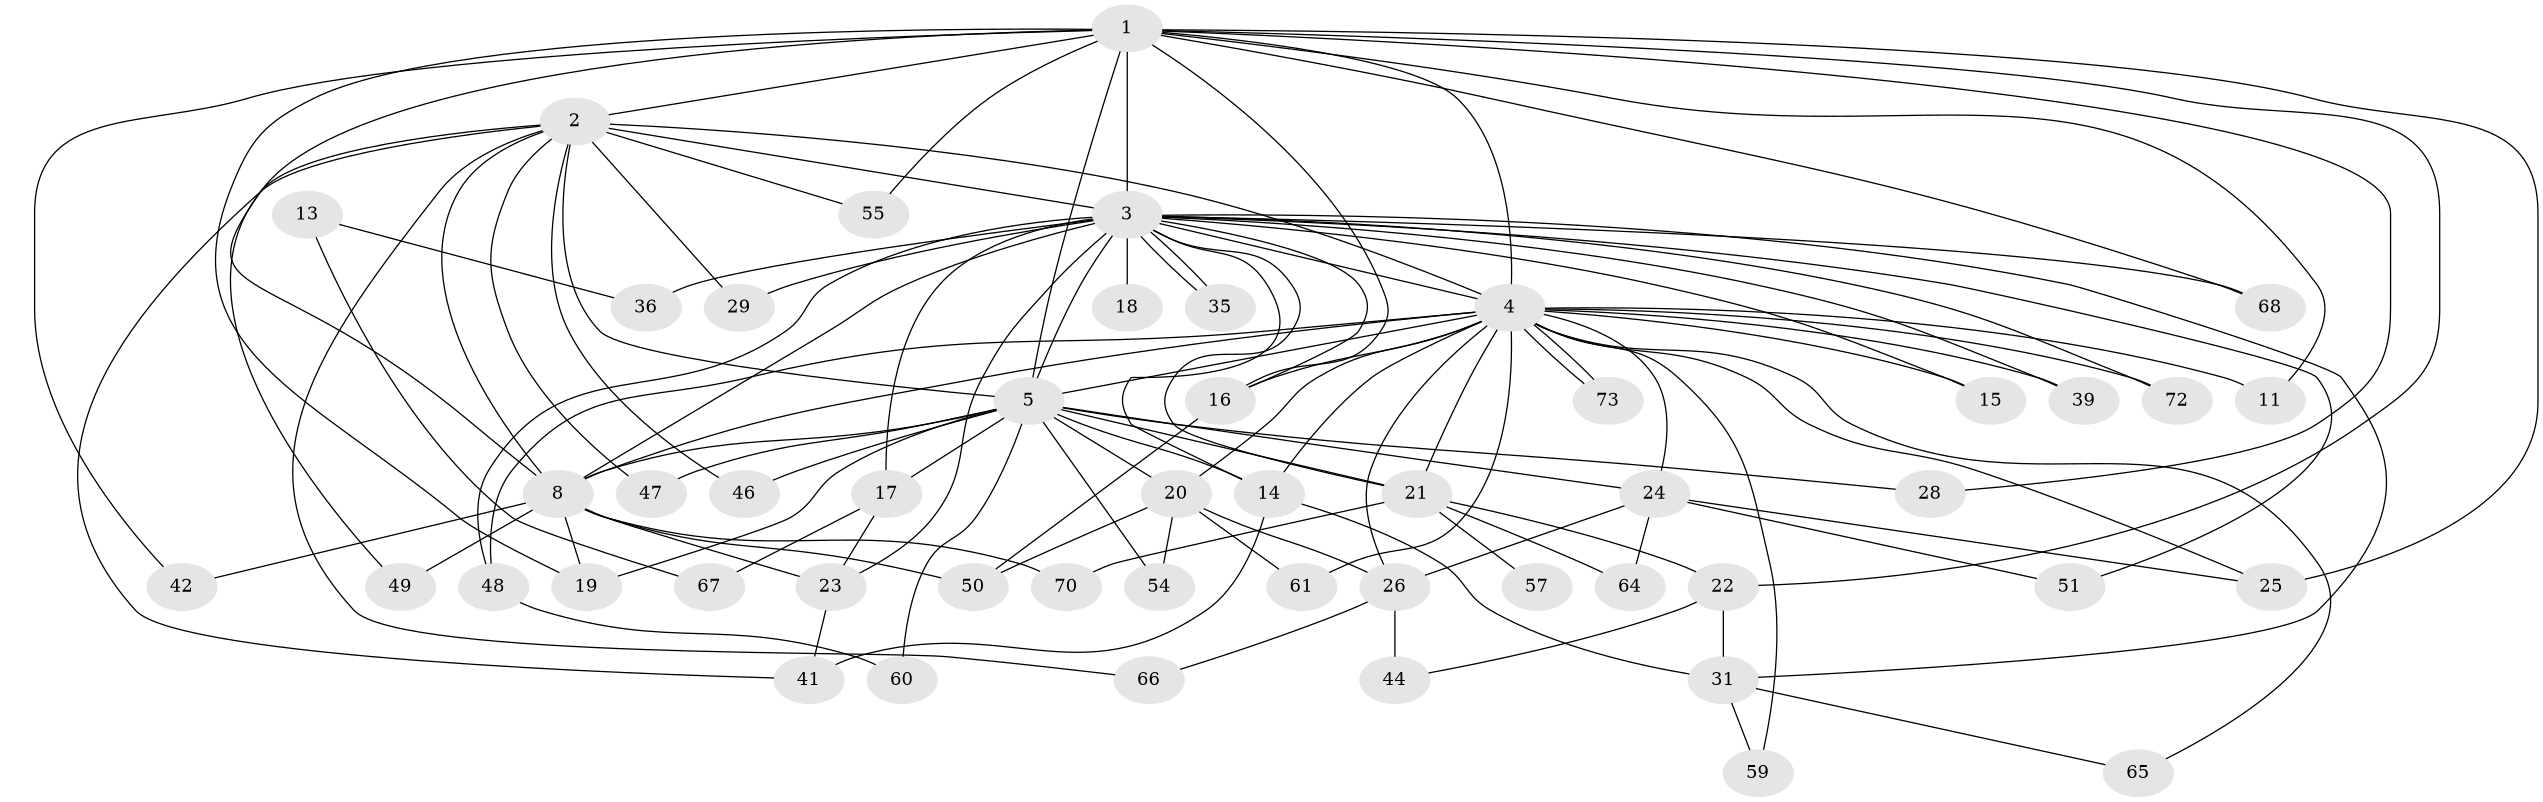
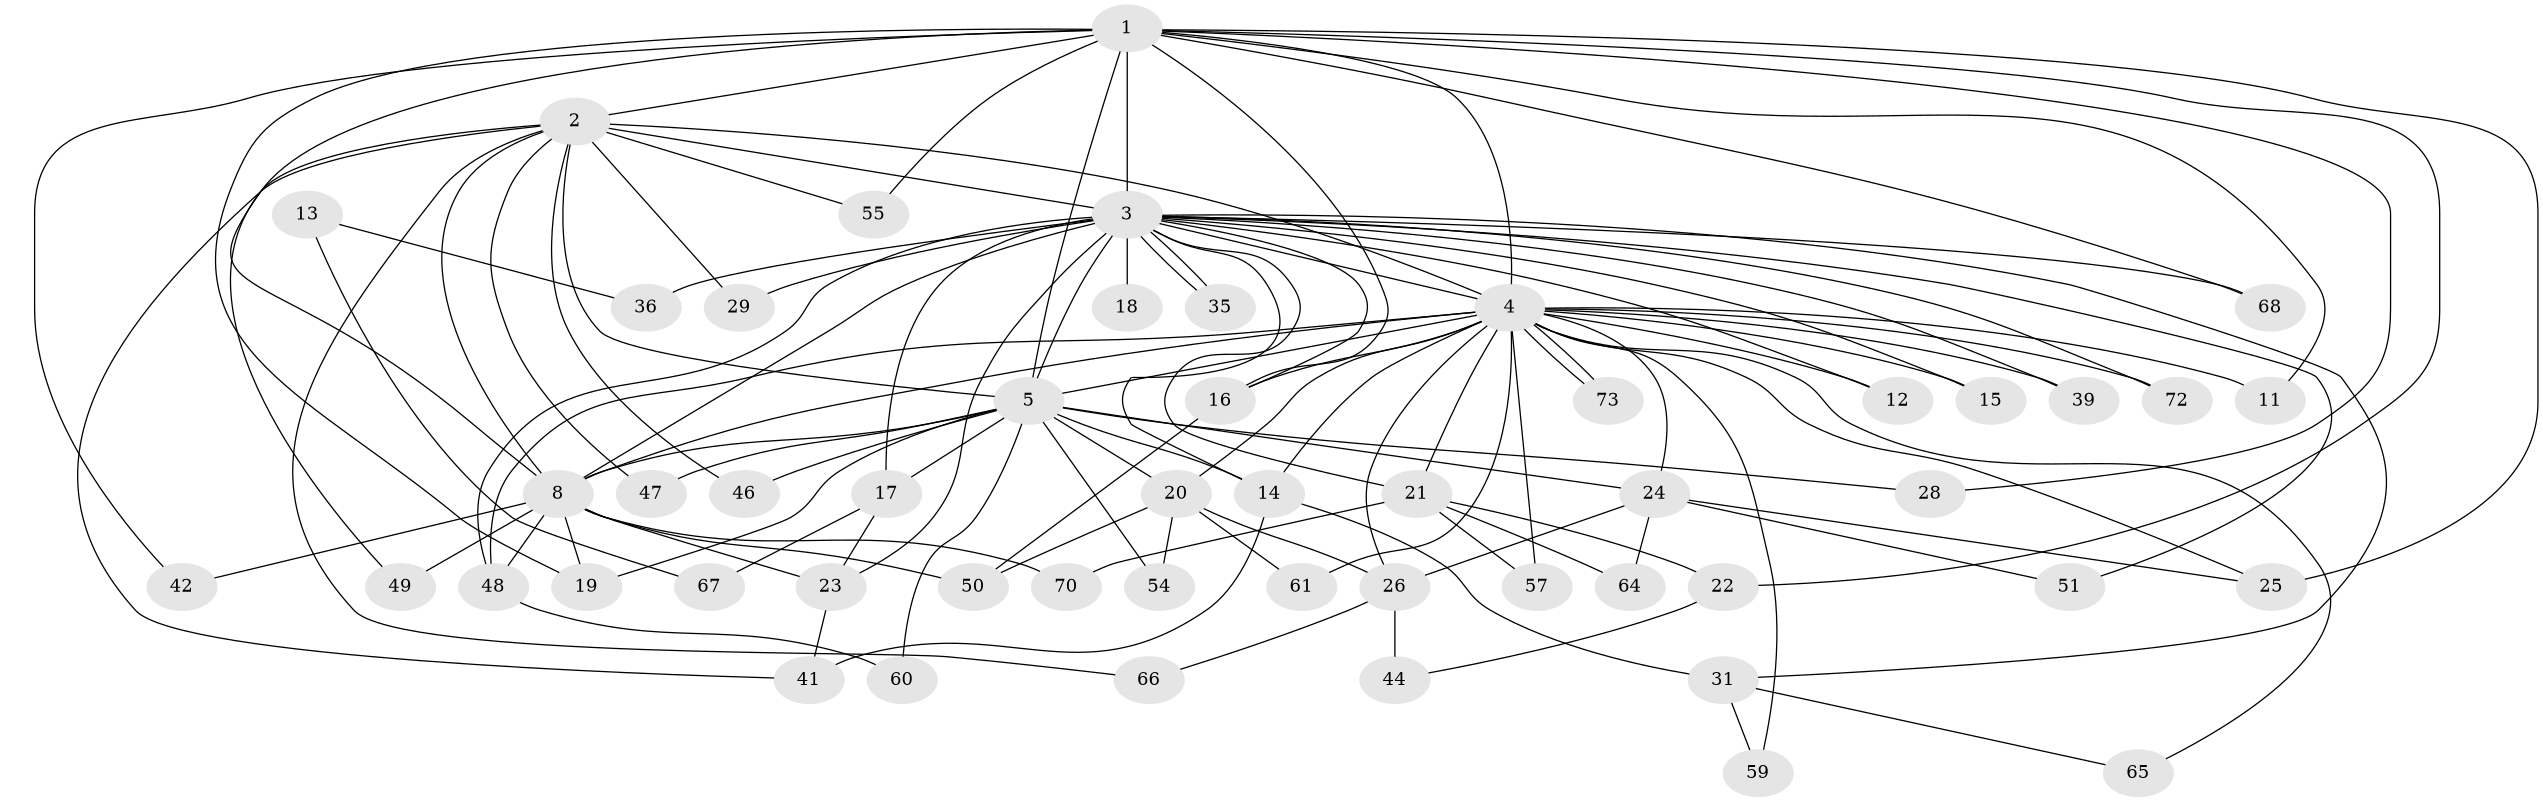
node "12": added
edge "5" -- "21": removed
edge "4" -- "57": added
edge "8" -- "48": added
edge "22" -- "31": removed
